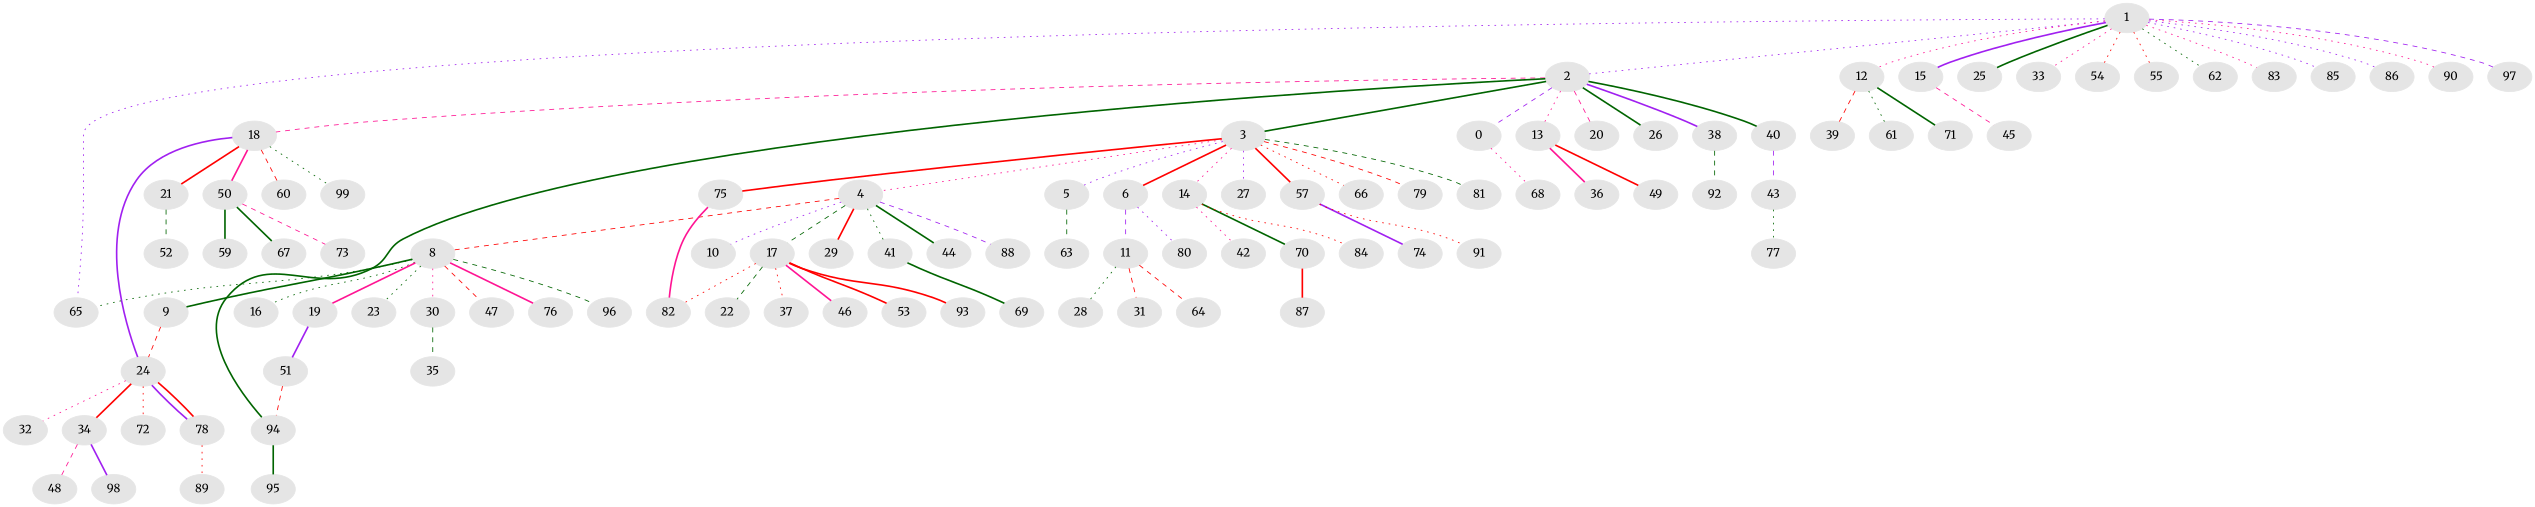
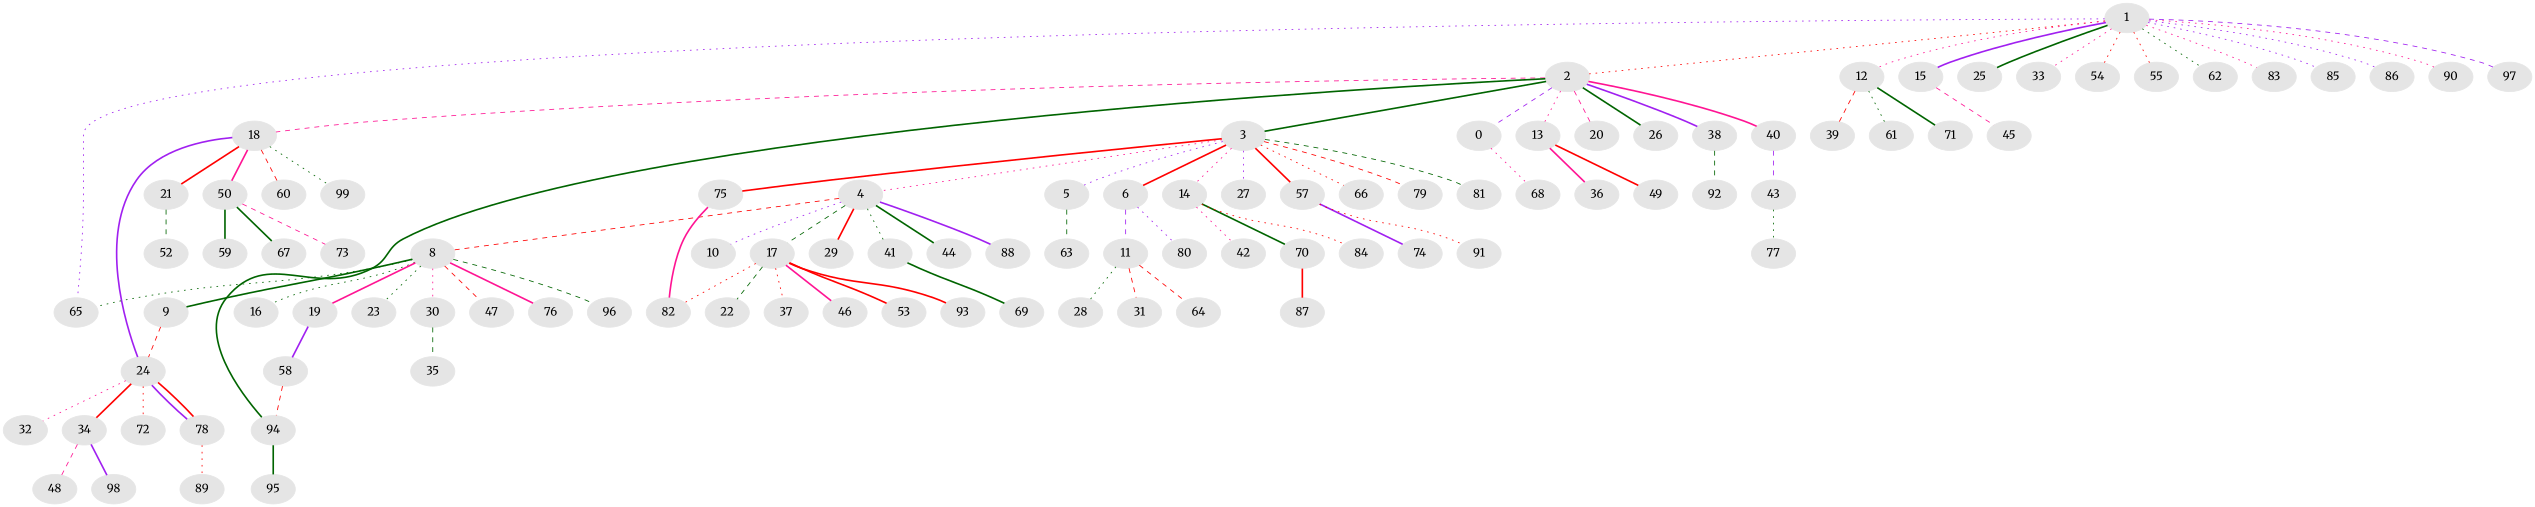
edge "1" -- "2": color purple -> red
edge "2" -- "40": color darkgreen -> deeppink
edge "4" -- "88": style dashed -> bold
node "51": label "51" -> "58"
